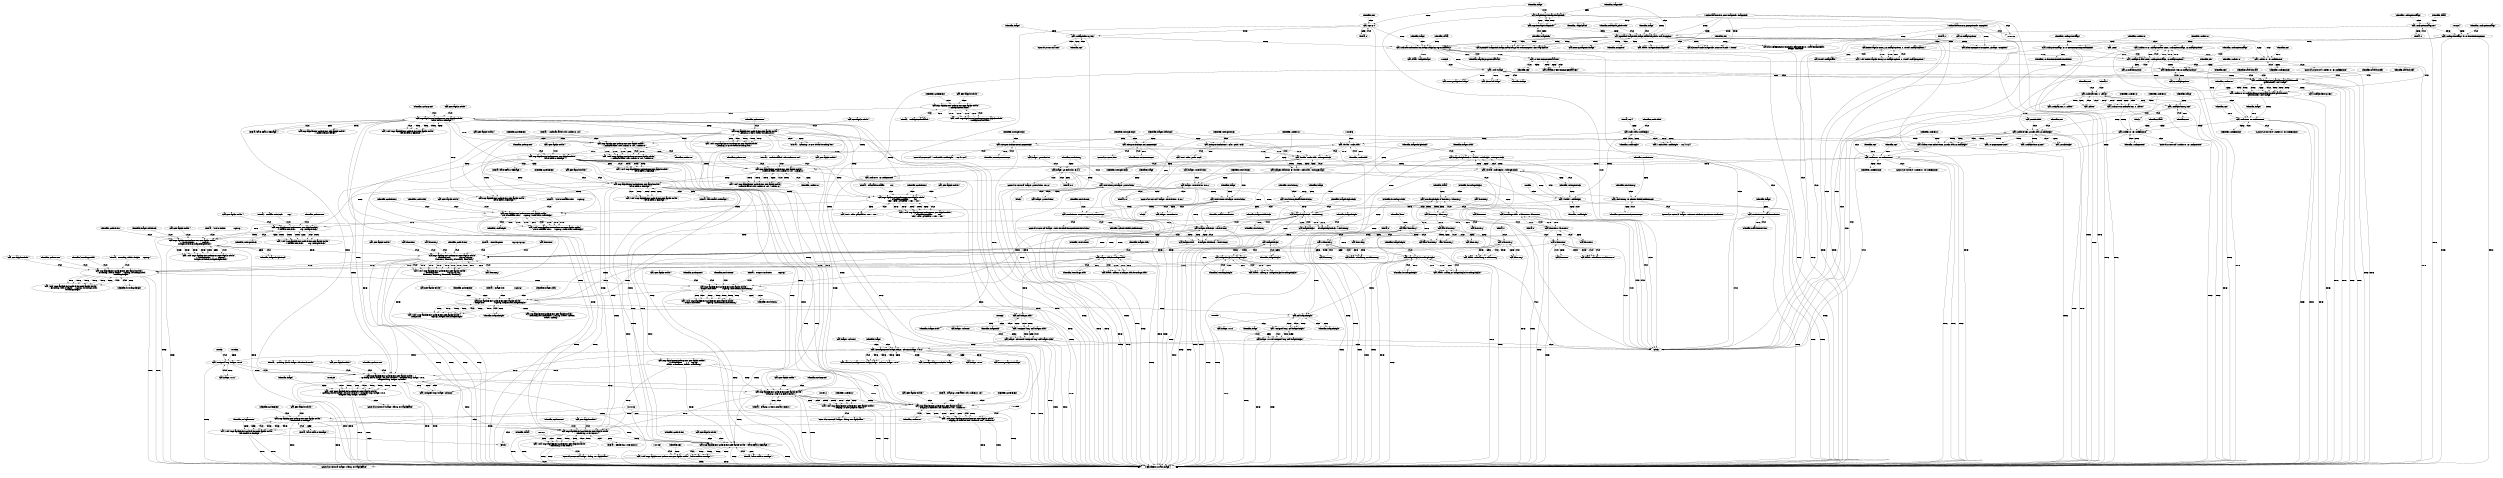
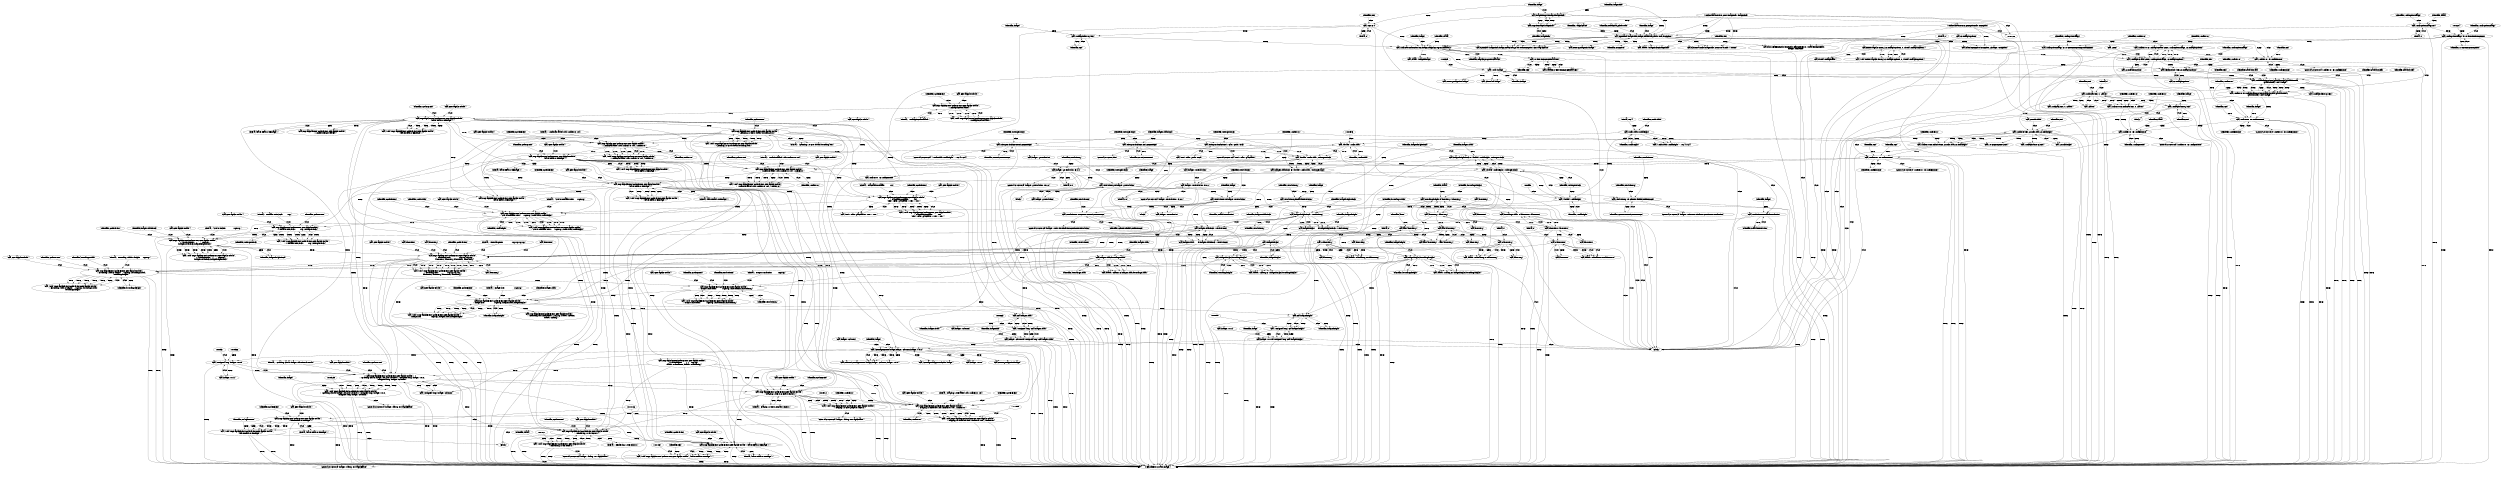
node "(ControlStructure,if (API))": removed
node "(Identifier,WMF_OPT_FUNCTION)": added
node "(Identifier,WMF_OPT_IGNORE_NONFATAL)": removed
node "(Identifier,TWIPS_PER_INCH)": label "(Identifier,TWIPS_PER_INCH)" -> "(Identifier,TWIPS_PER_API)"
node "(ControlStructure,if ((API)->File->placeable))": added
